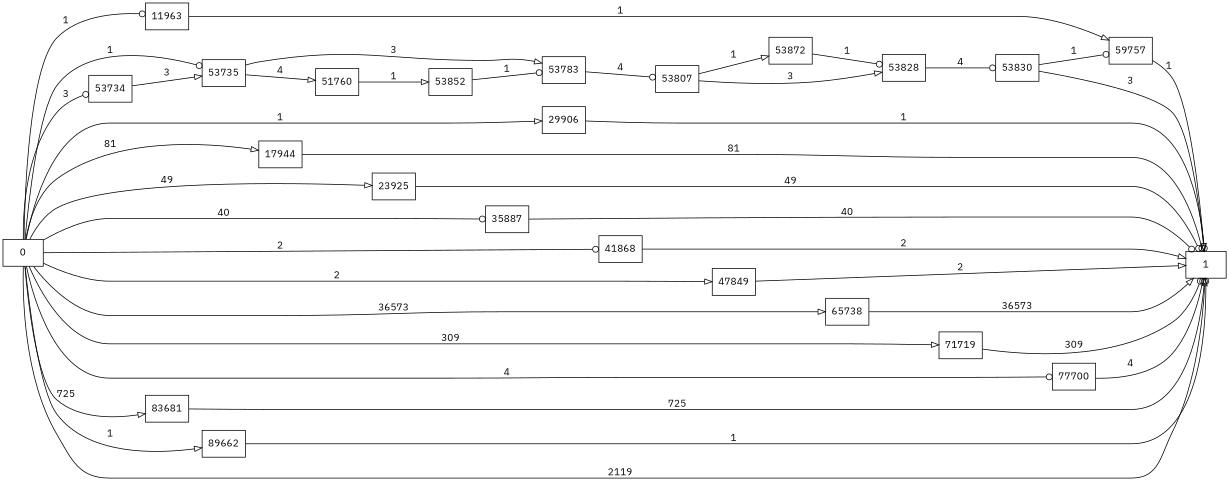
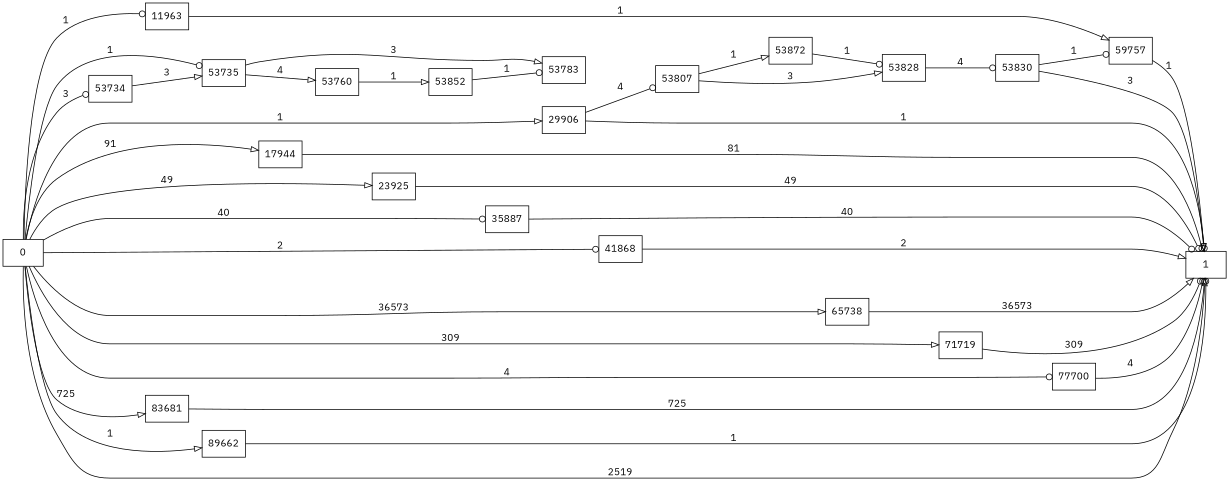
edge "53783" -> "53807": now "29906" -> "53807"
node "51760": label "51760" -> "53760"
edge "0" -> "17944": label "81" -> "91"
node "47849": removed
edge "0" -> "1": label "2119" -> "2519"
